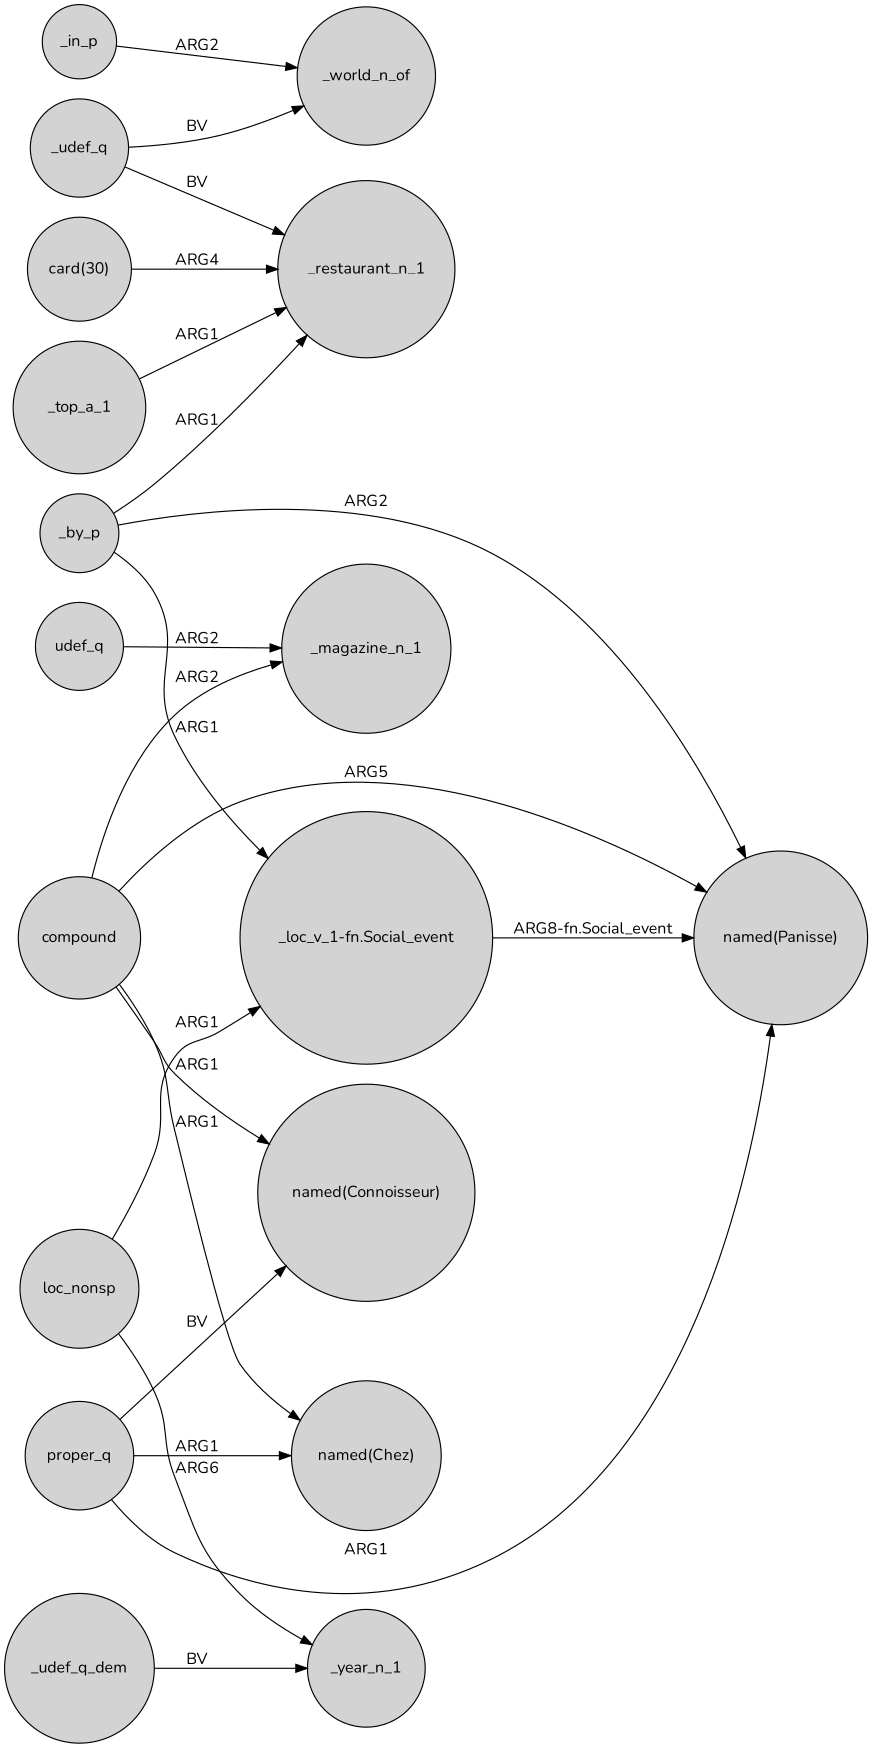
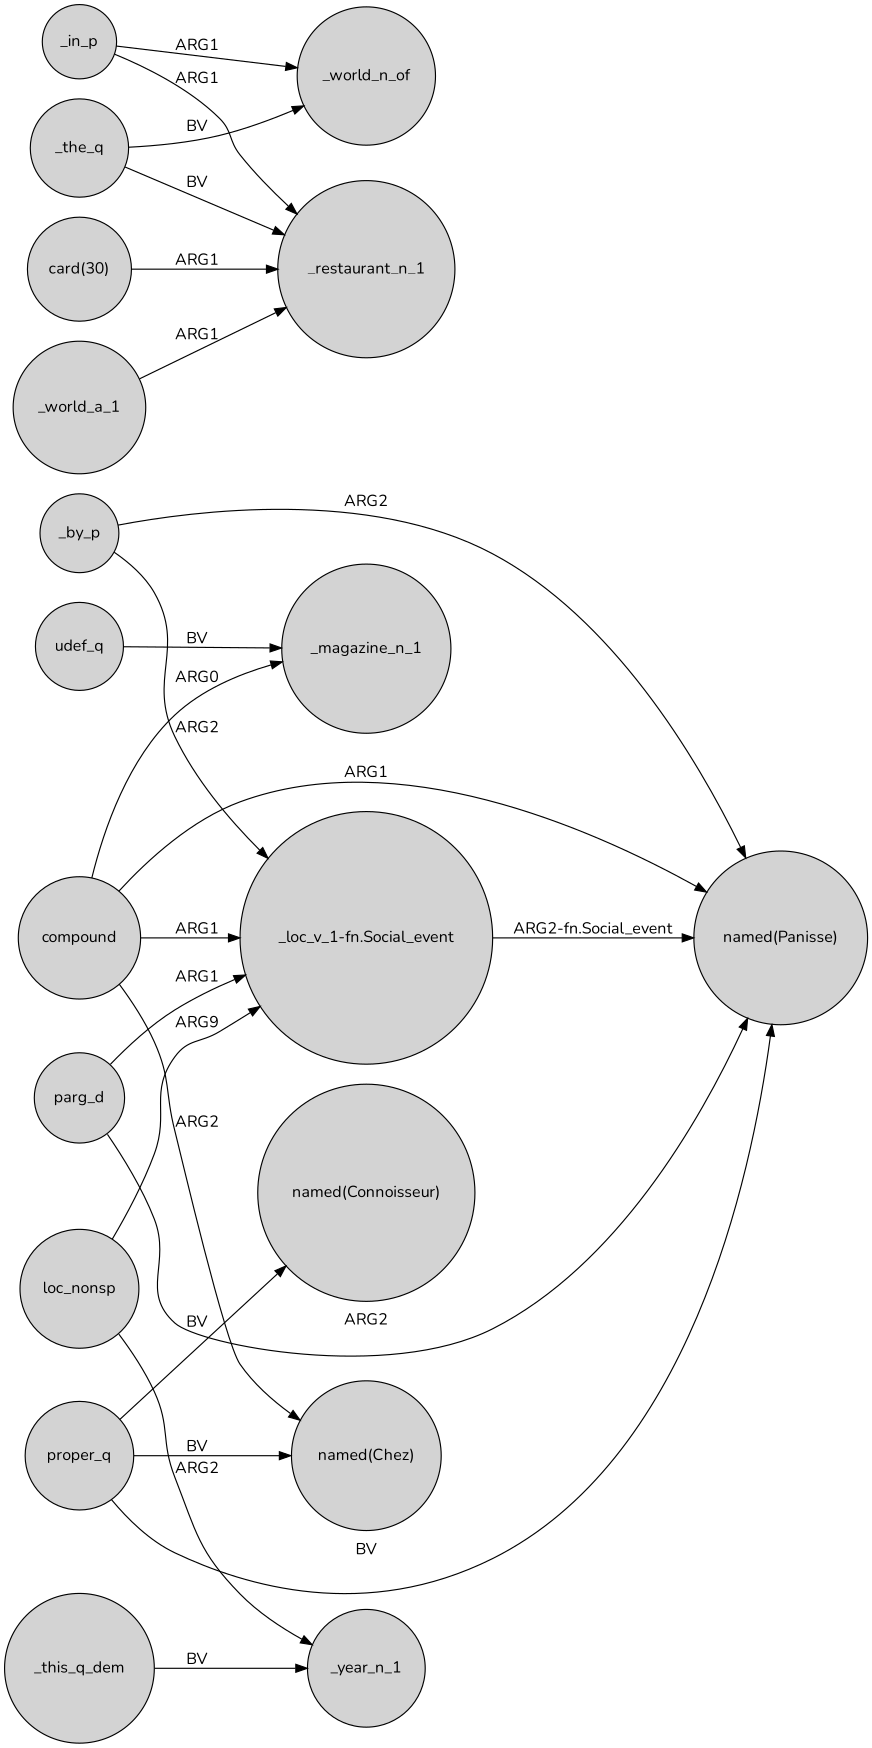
edge "_in_p" -> "_world_n_of": label "ARG2" -> "ARG1"
node "_udef_q": label "_udef_q" -> "_the_q"
edge "card(30)" -> "_restaurant_n_1": label "ARG4" -> "ARG1"
node "_top_a_1": label "_top_a_1" -> "_world_a_1"
edge "_by_p" -> "_restaurant_n_1": now "_in_p" -> "_restaurant_n_1"
edge "udef_q" -> "_magazine_n_1": label "ARG2" -> "BV"
edge "compound" -> "_magazine_n_1": label "ARG2" -> "ARG0"
edge "_by_p" -> "_loc_v_1-fn.Social_event": label "ARG1" -> "ARG2"
edge "compound" -> "named(Panisse)": label "ARG5" -> "ARG1"
edge "_loc_v_1-fn.Social_event" -> "named(Panisse)": label "ARG8-fn.Social_event" -> "ARG2-fn.Social_event"
edge "loc_nonsp" -> "_loc_v_1-fn.Social_event": label "ARG1" -> "ARG9"
edge "compound" -> "named(Connoisseur)": now "compound" -> "_loc_v_1-fn.Social_event"
node "parg_d": added
edge "compound" -> "named(Chez)": label "ARG1" -> "ARG2"
edge "proper_q" -> "named(Chez)": label "ARG1" -> "BV"
edge "loc_nonsp" -> "_year_n_1": label "ARG6" -> "ARG2"
edge "proper_q" -> "named(Panisse)": label "ARG1" -> "BV"
node "_udef_q_dem": label "_udef_q_dem" -> "_this_q_dem"
